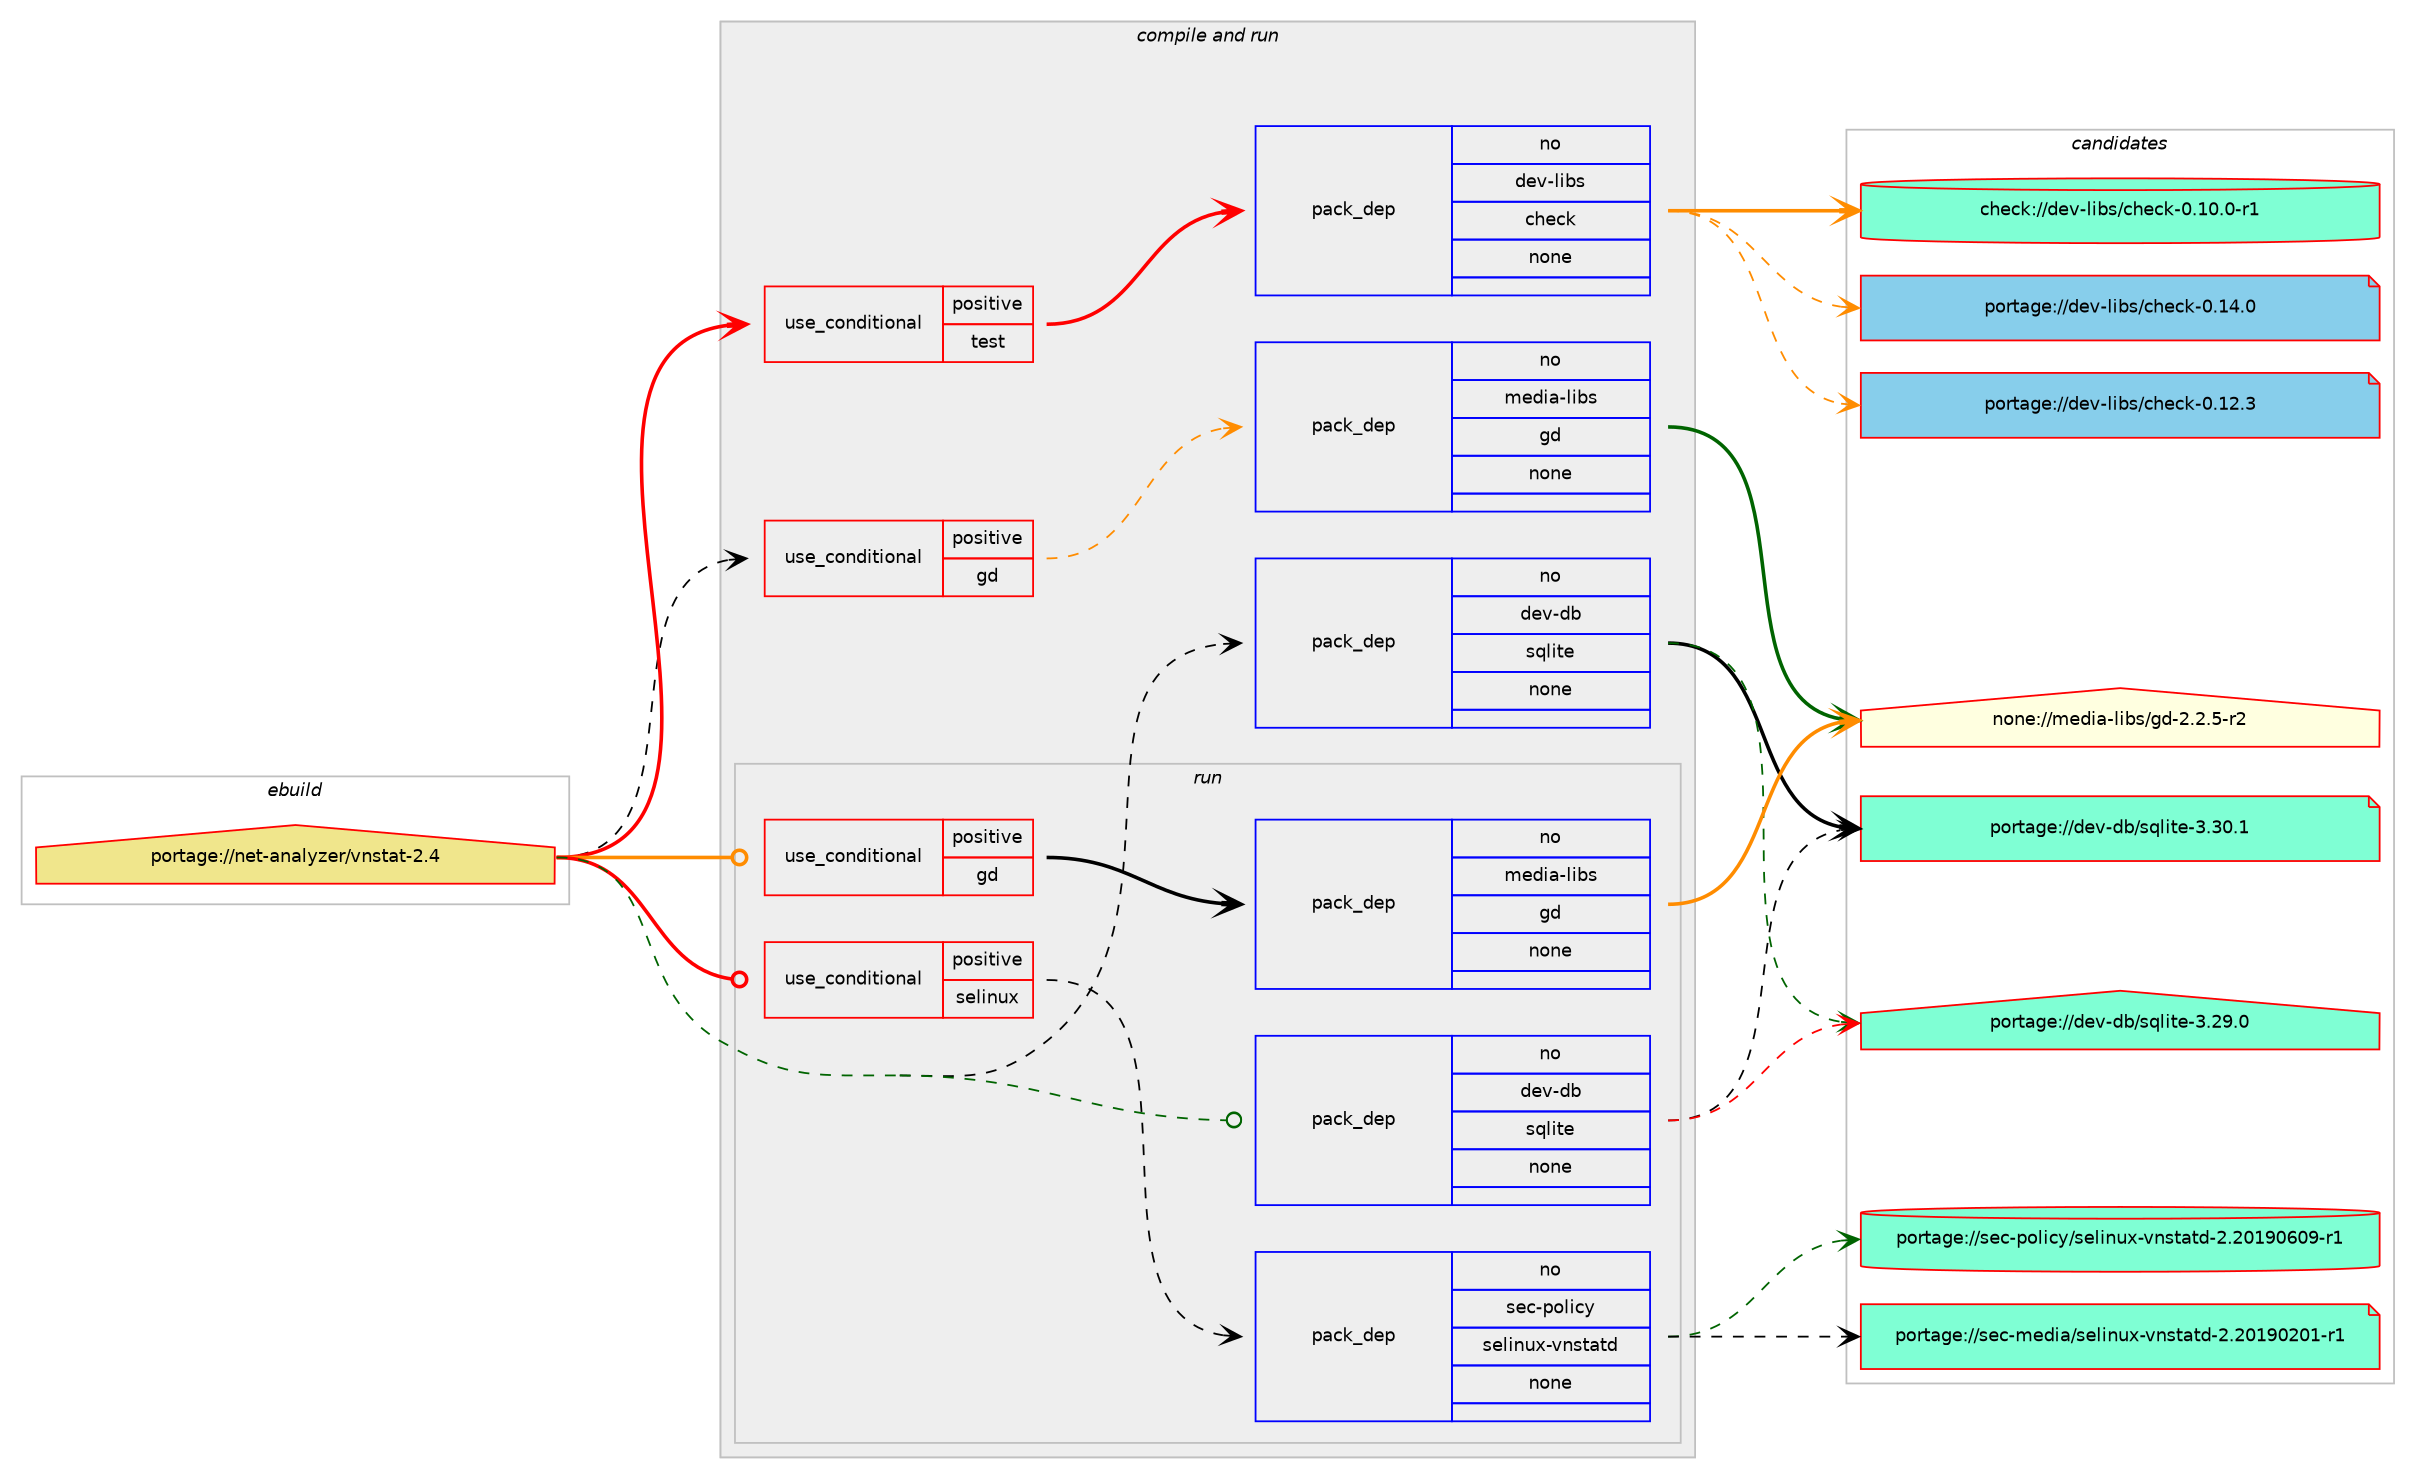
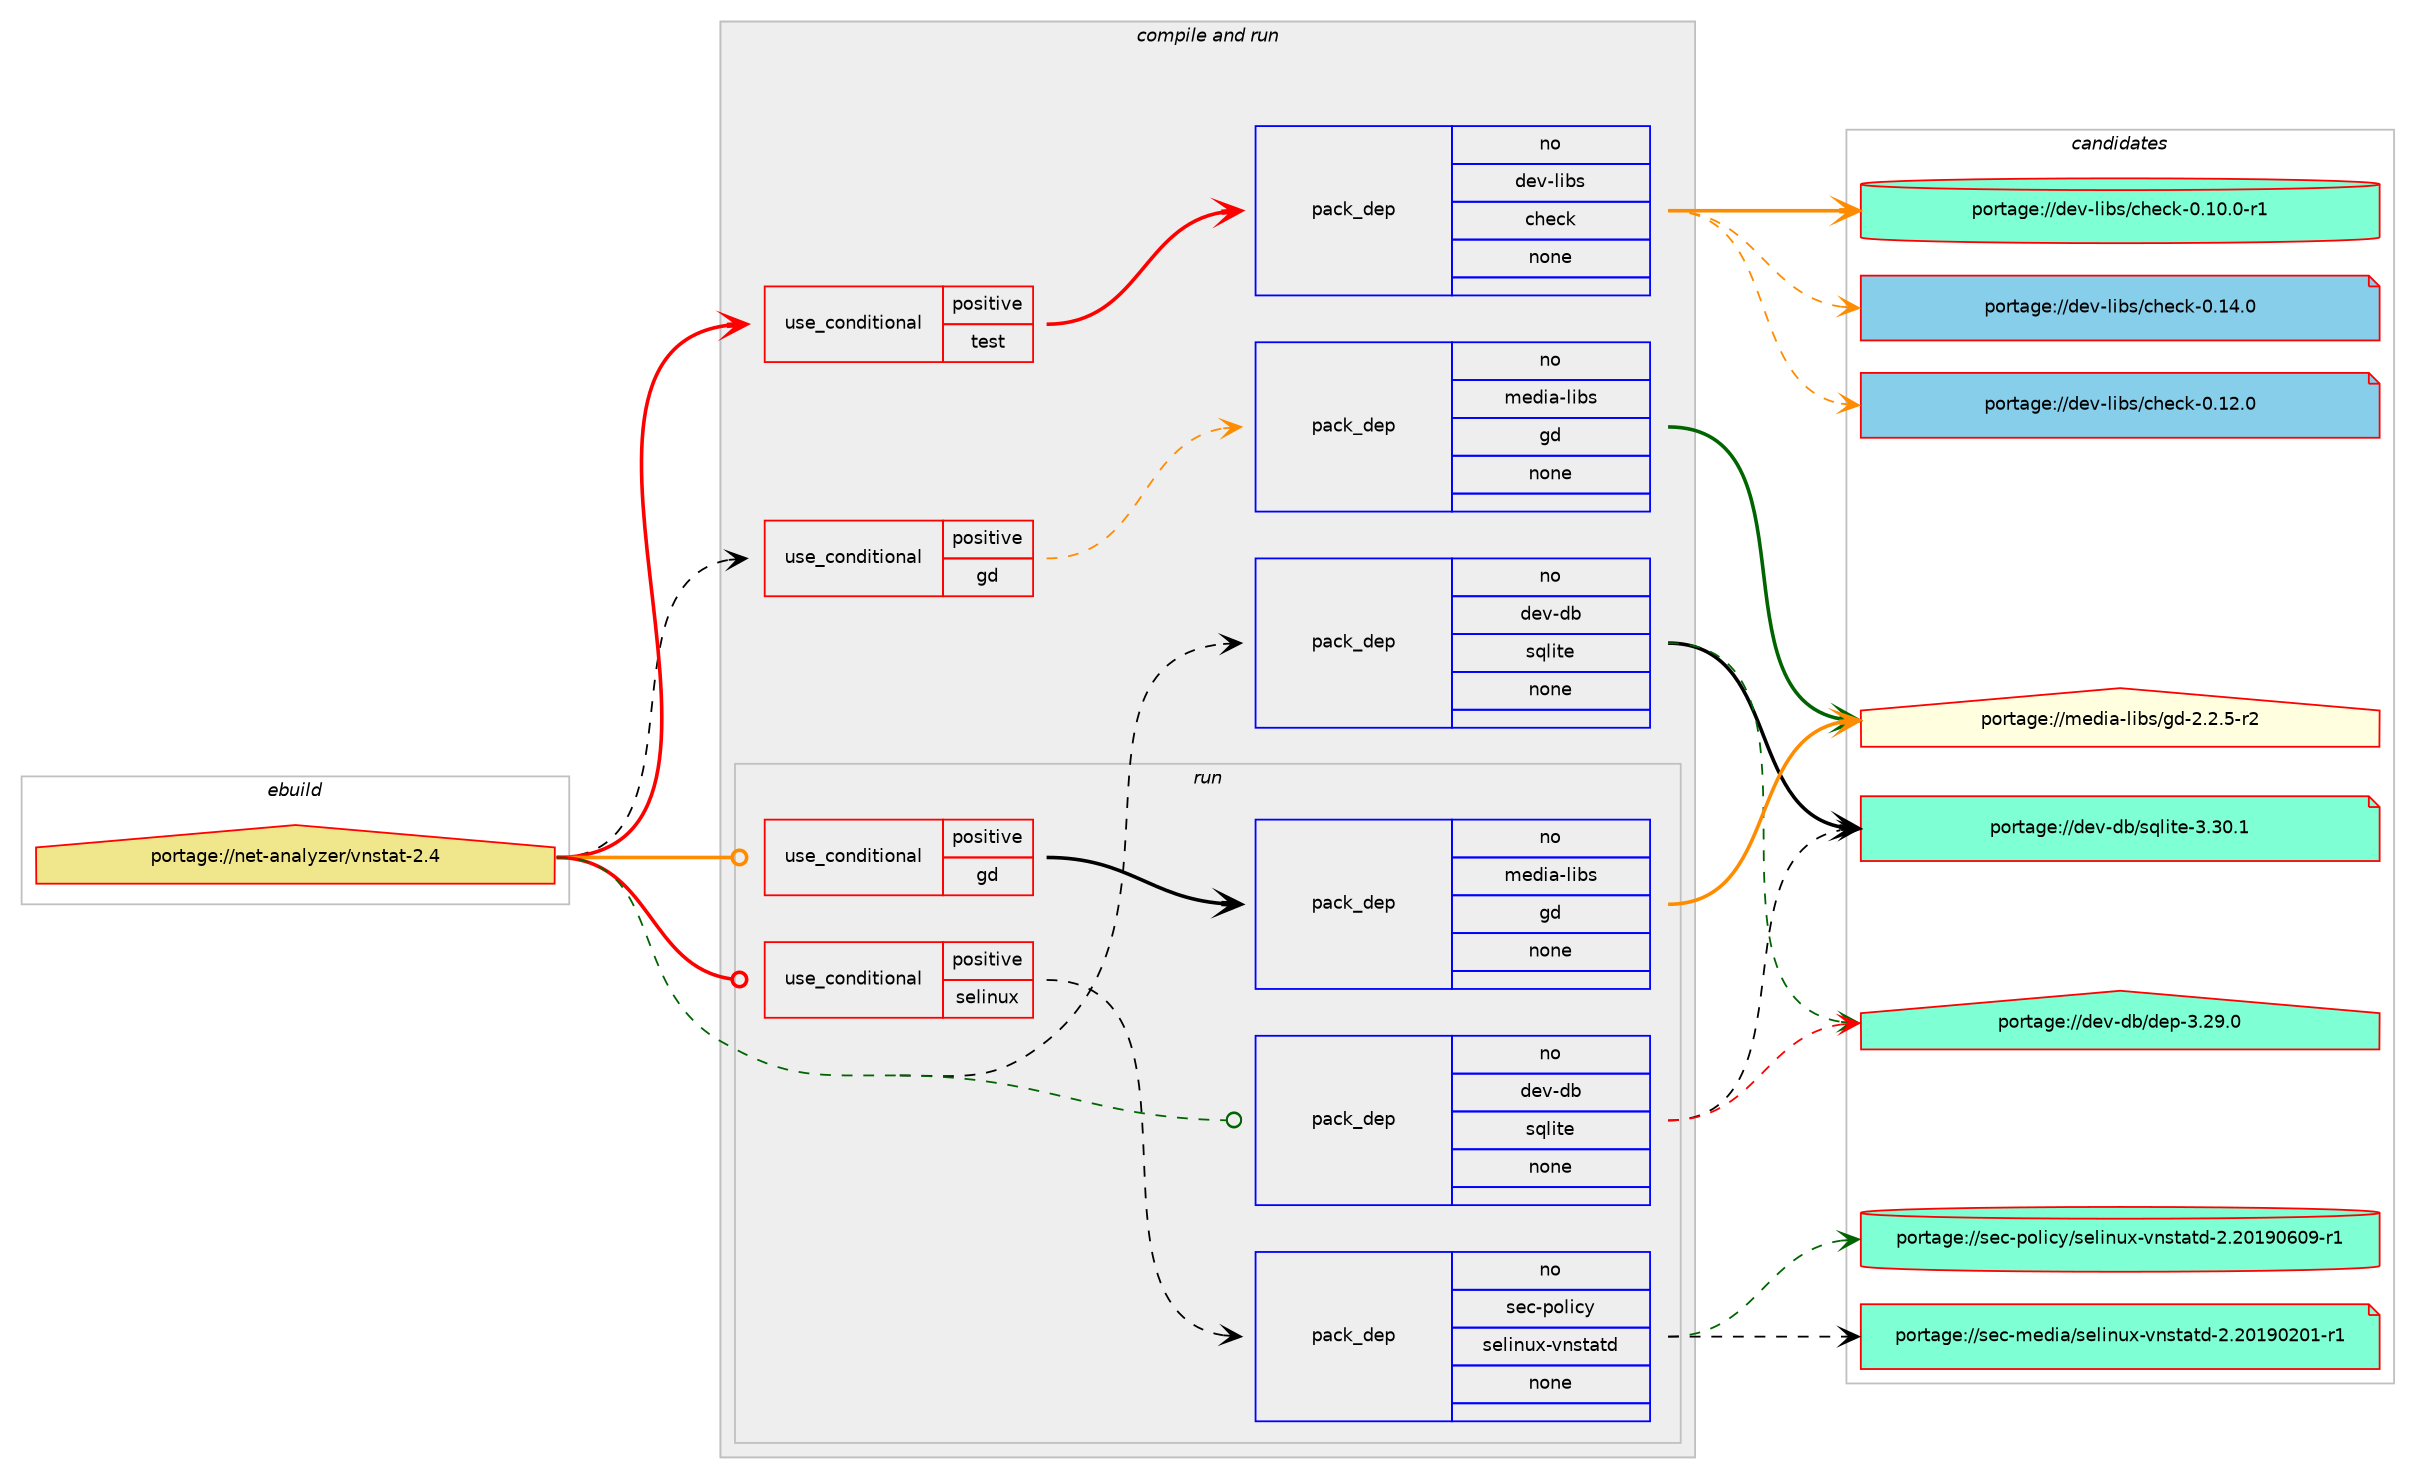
node "check://dev-libs/check-0.10.0-r1": label "check://dev-libs/check-0.10.0-r1" -> "portage://dev-libs/check-0.10.0-r1"
node "portage://dev-libs/check-0.12.3": label "portage://dev-libs/check-0.12.3" -> "portage://dev-libs/check-0.12.0"
node "none://media-libs/gd-2.2.5-r2": label "none://media-libs/gd-2.2.5-r2" -> "portage://media-libs/gd-2.2.5-r2"
node "portage://dev-db/sqlite-3.29.0": label "portage://dev-db/sqlite-3.29.0" -> "portage://dev-db/dep-3.29.0"
